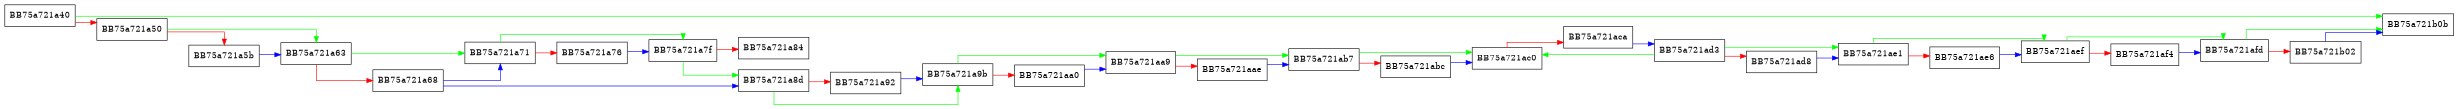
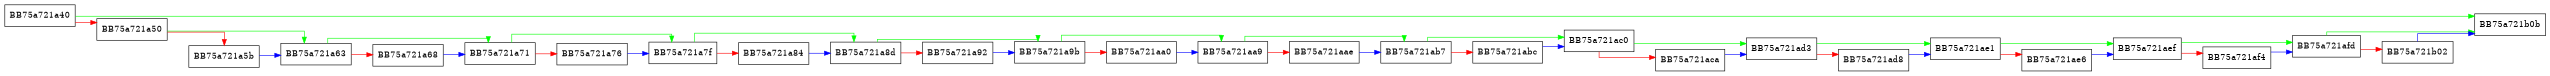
edge "BB75a721ad3" -> "BB75a721ac0": reversed
edge "BB75a721a68" -> "BB75a721a8d": now "BB75a721a84" -> "BB75a721a8d"
